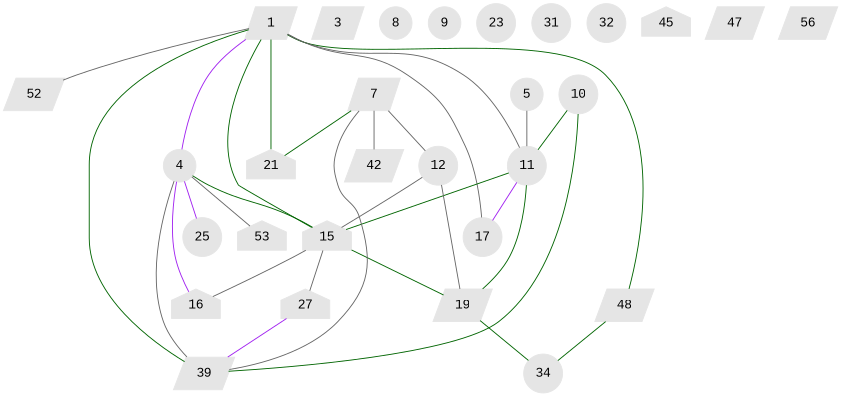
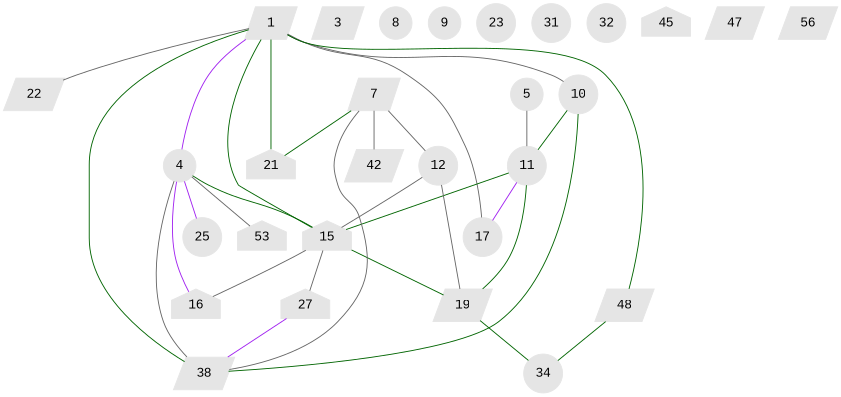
edge "1" -- "11": now "1" -- "10"
node "52": label "52" -> "22"
node "39": label "39" -> "38"
